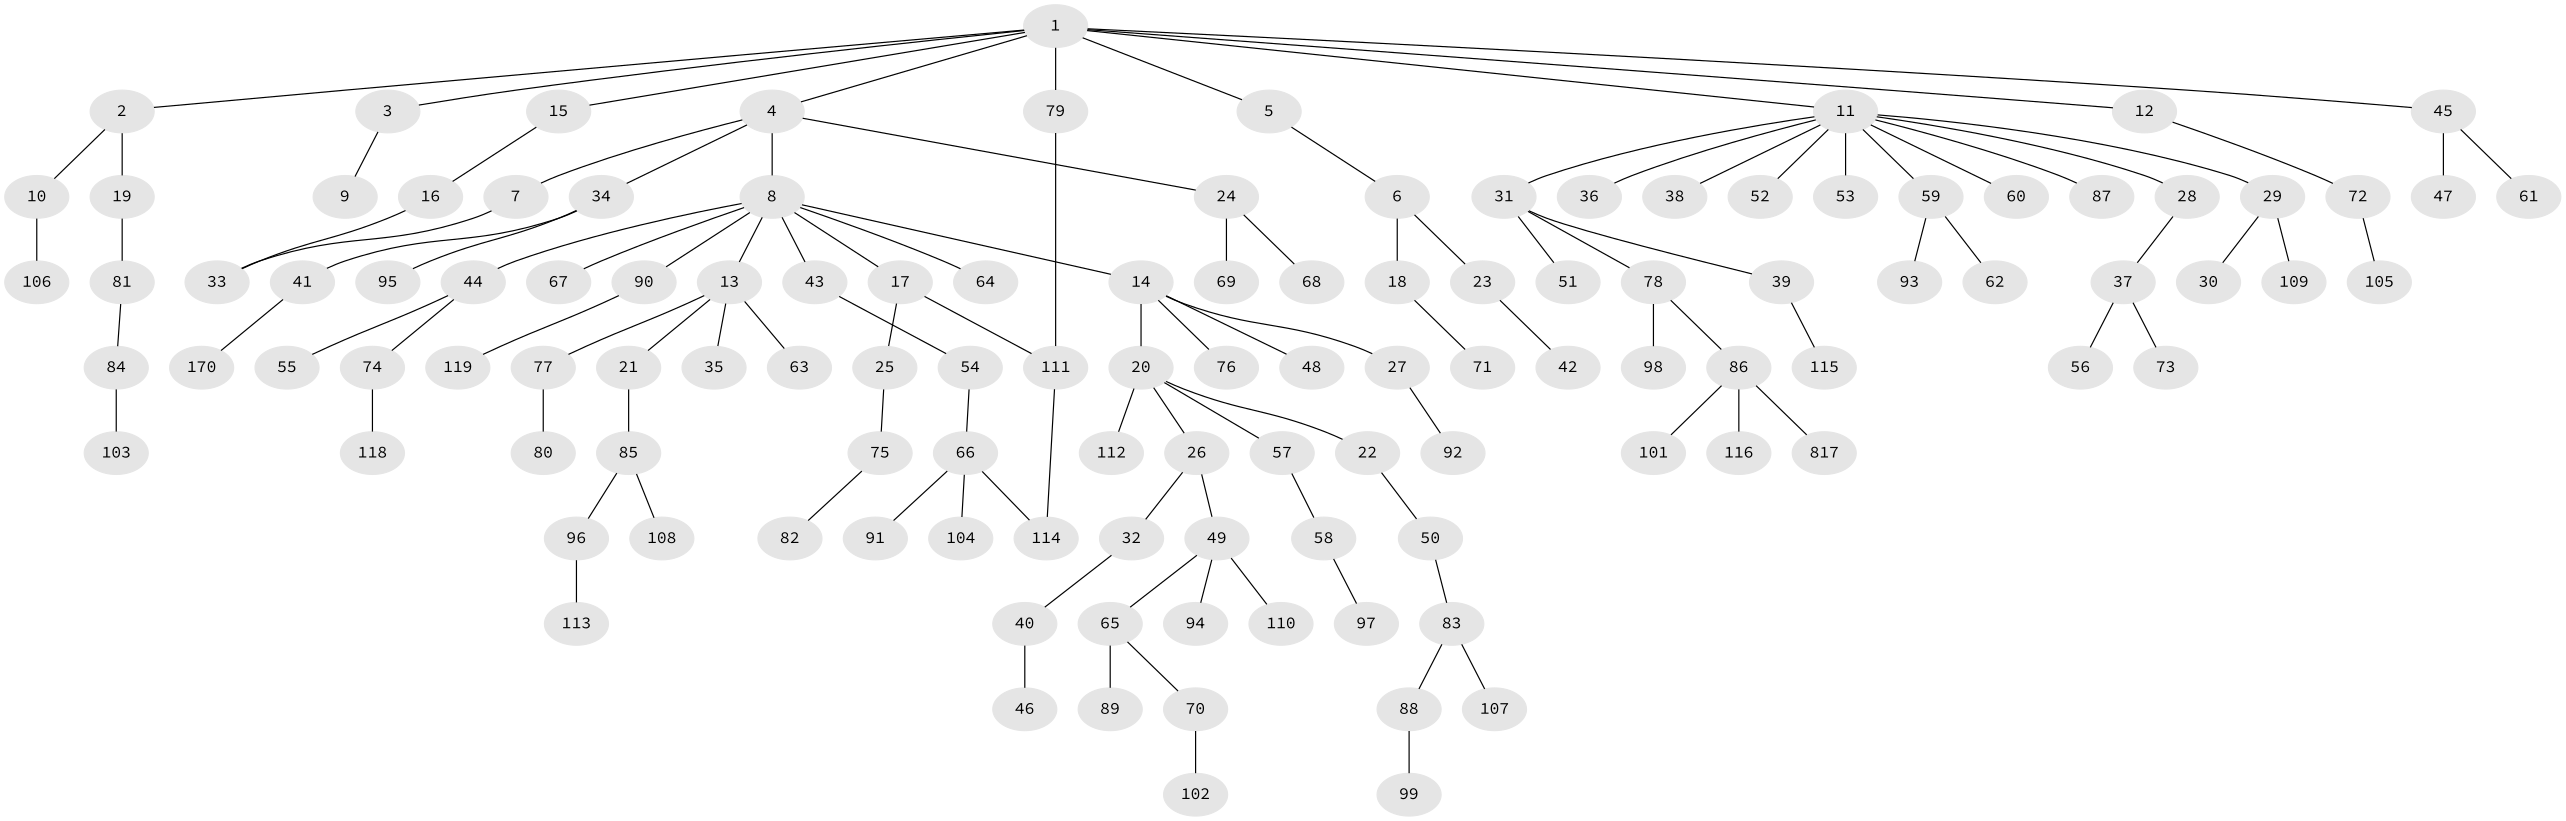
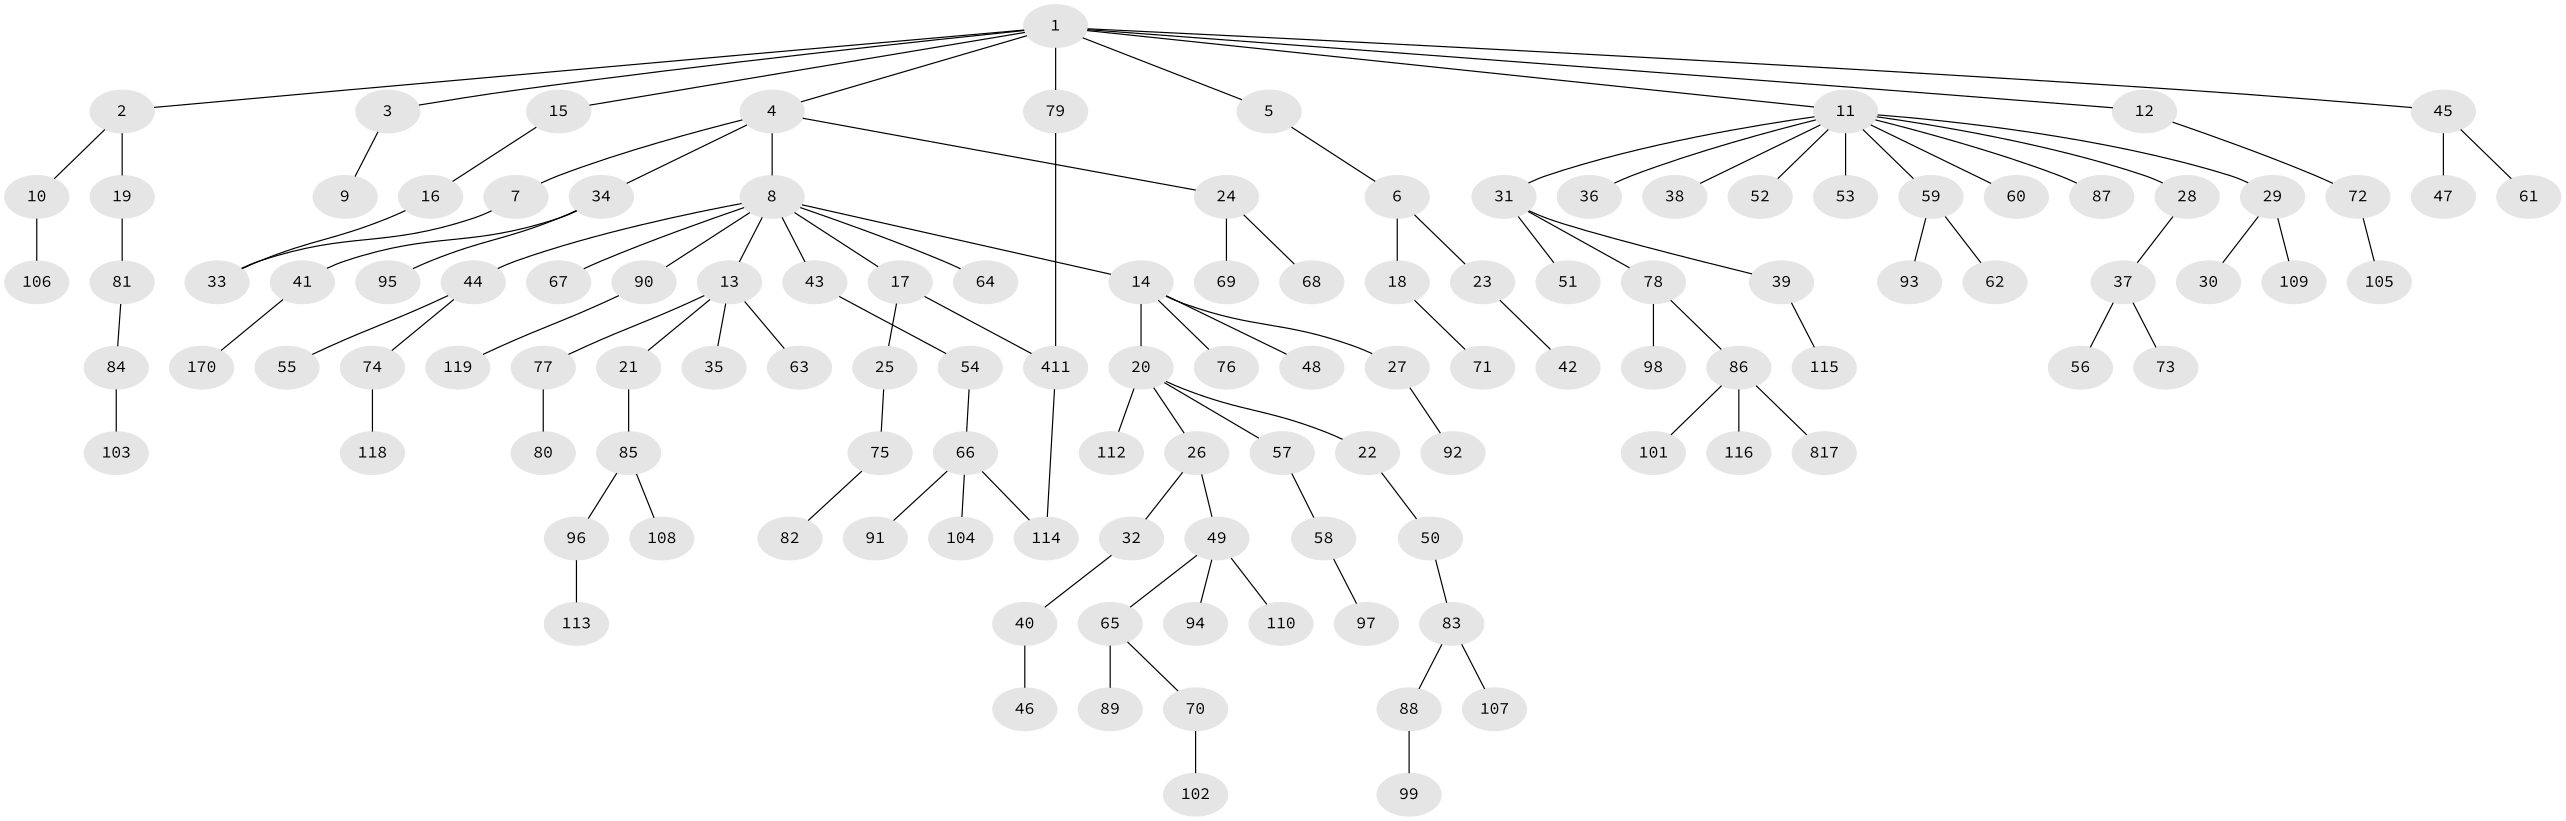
node "111": label "111" -> "411"
